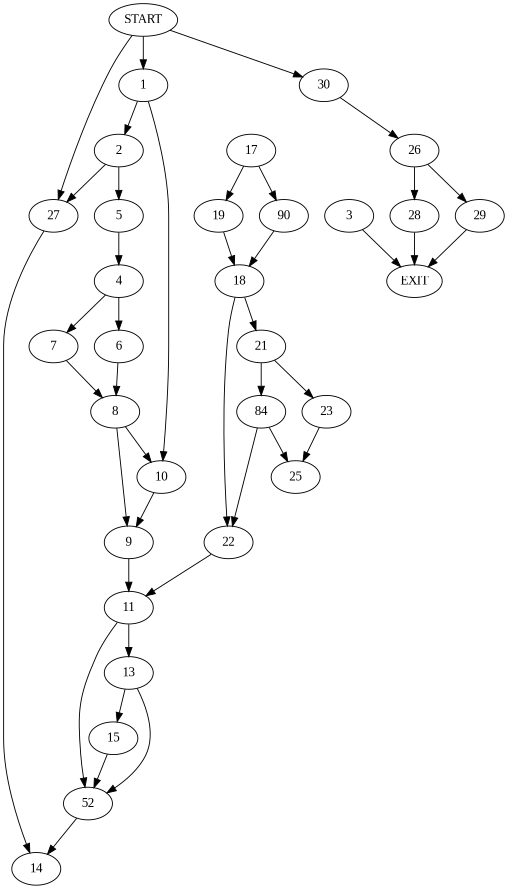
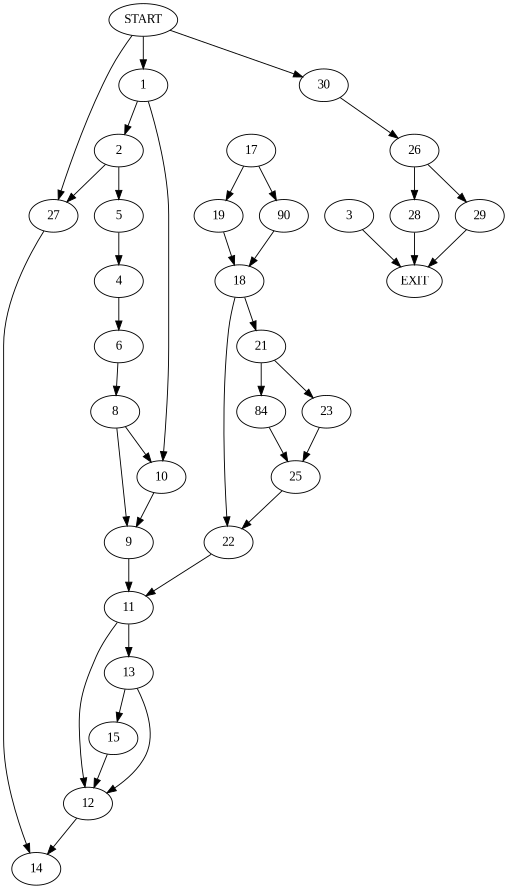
node "7": removed
edge "84" -> "22": now "25" -> "22"
node "52": label "52" -> "12"
